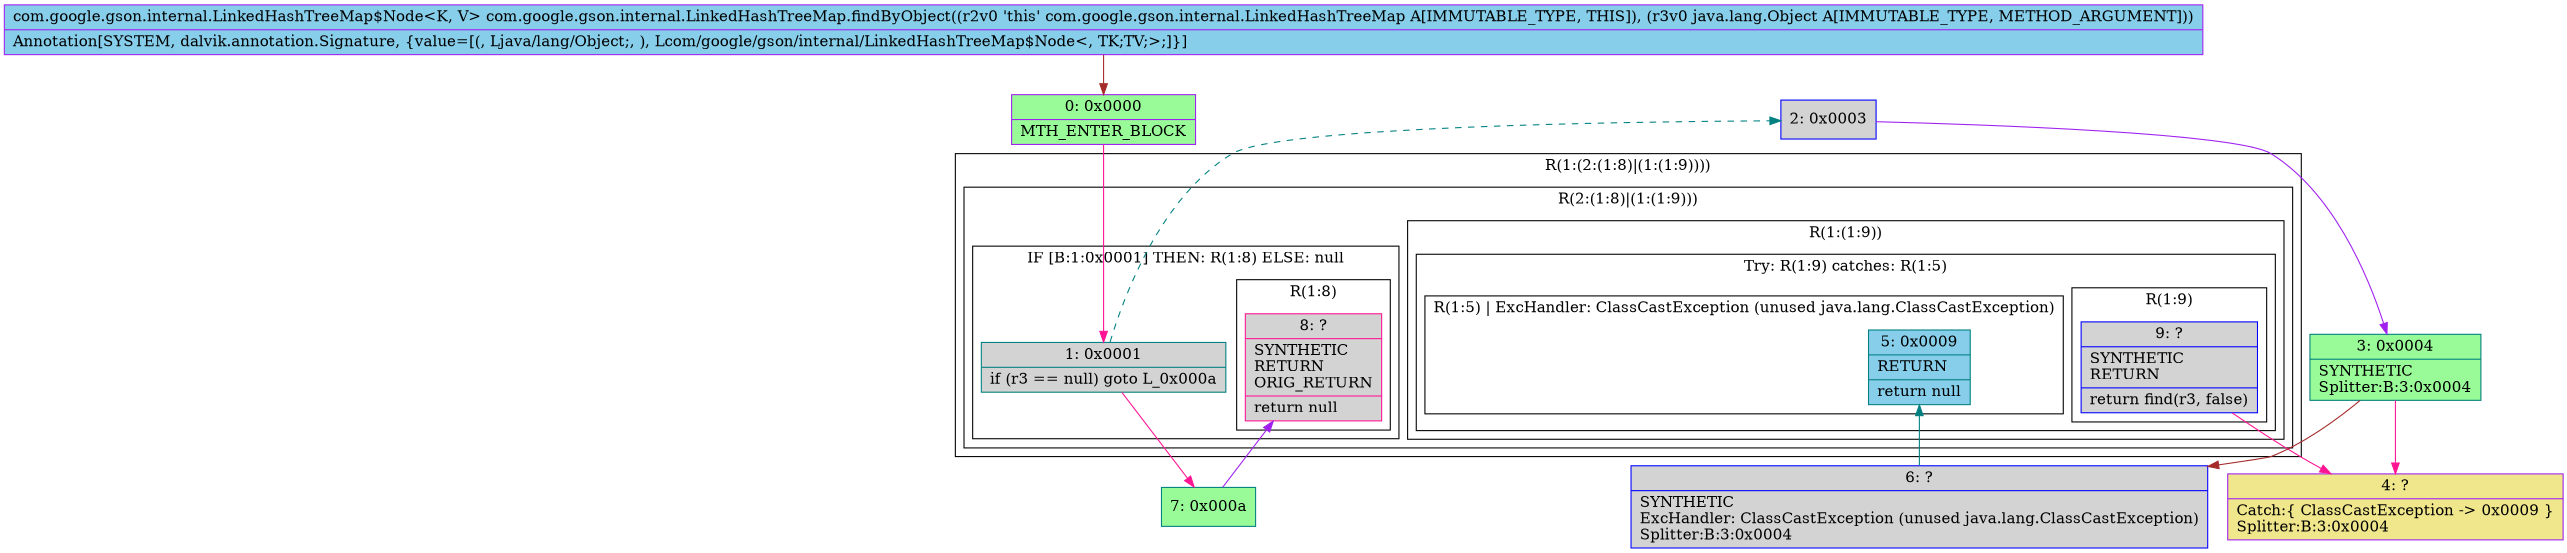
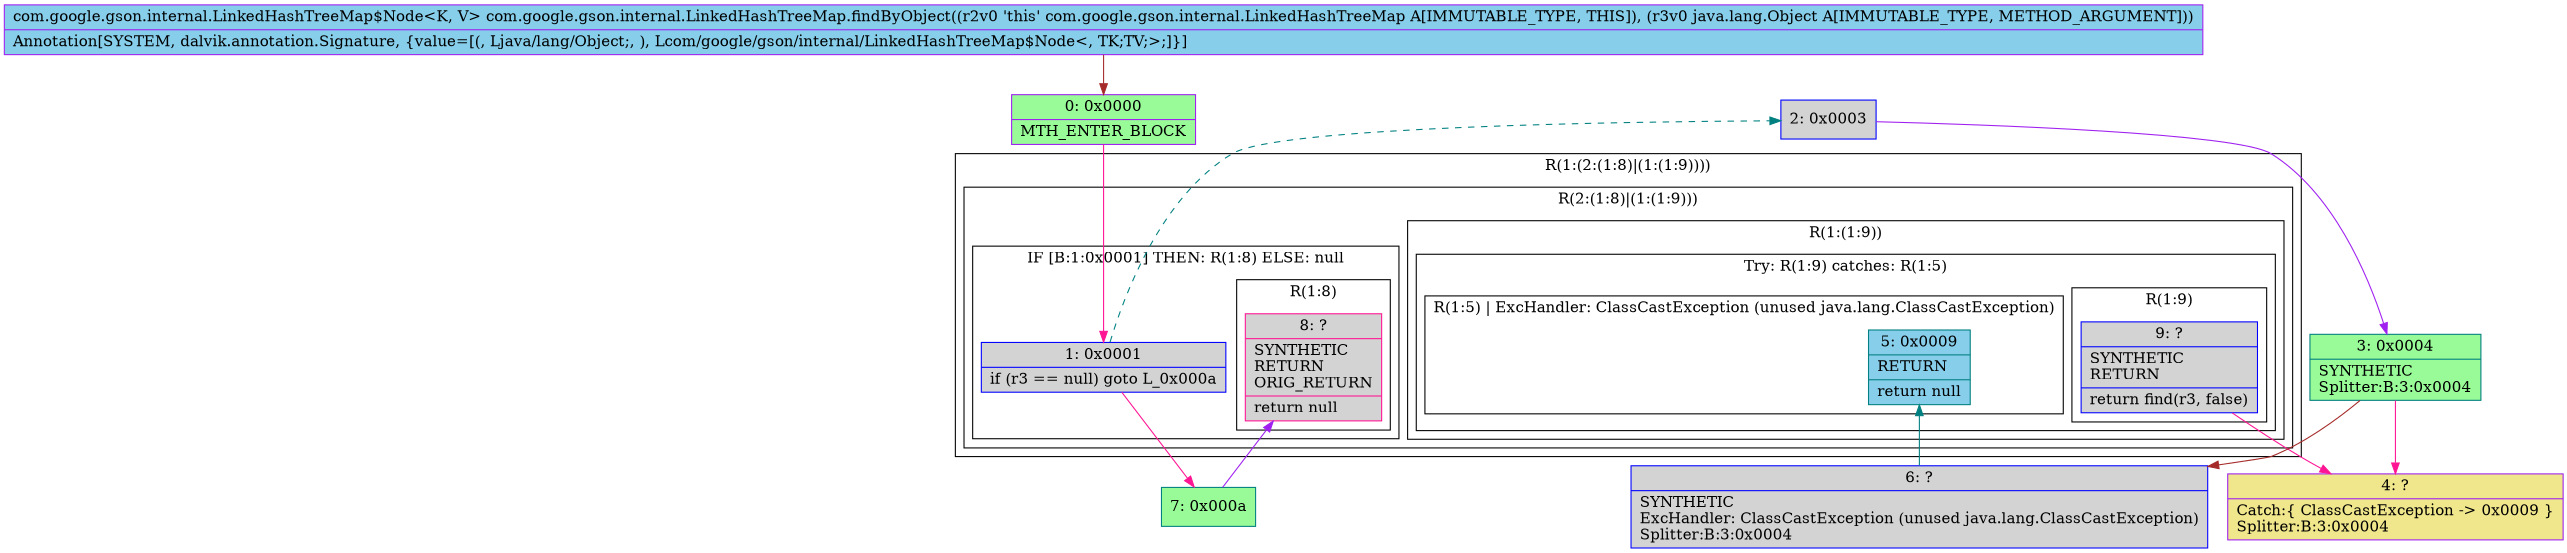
node "1: 0x0001": color teal -> blue
